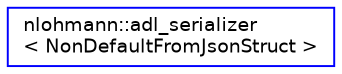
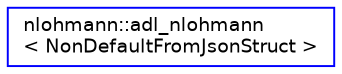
node "nlohmann::adl_serializer < NonDefaultFromJsonStruct >": label "nlohmann::adl_serializer < NonDefaultFromJsonStruct >" -> "nlohmann::adl_nlohmann < NonDefaultFromJsonStruct >"
